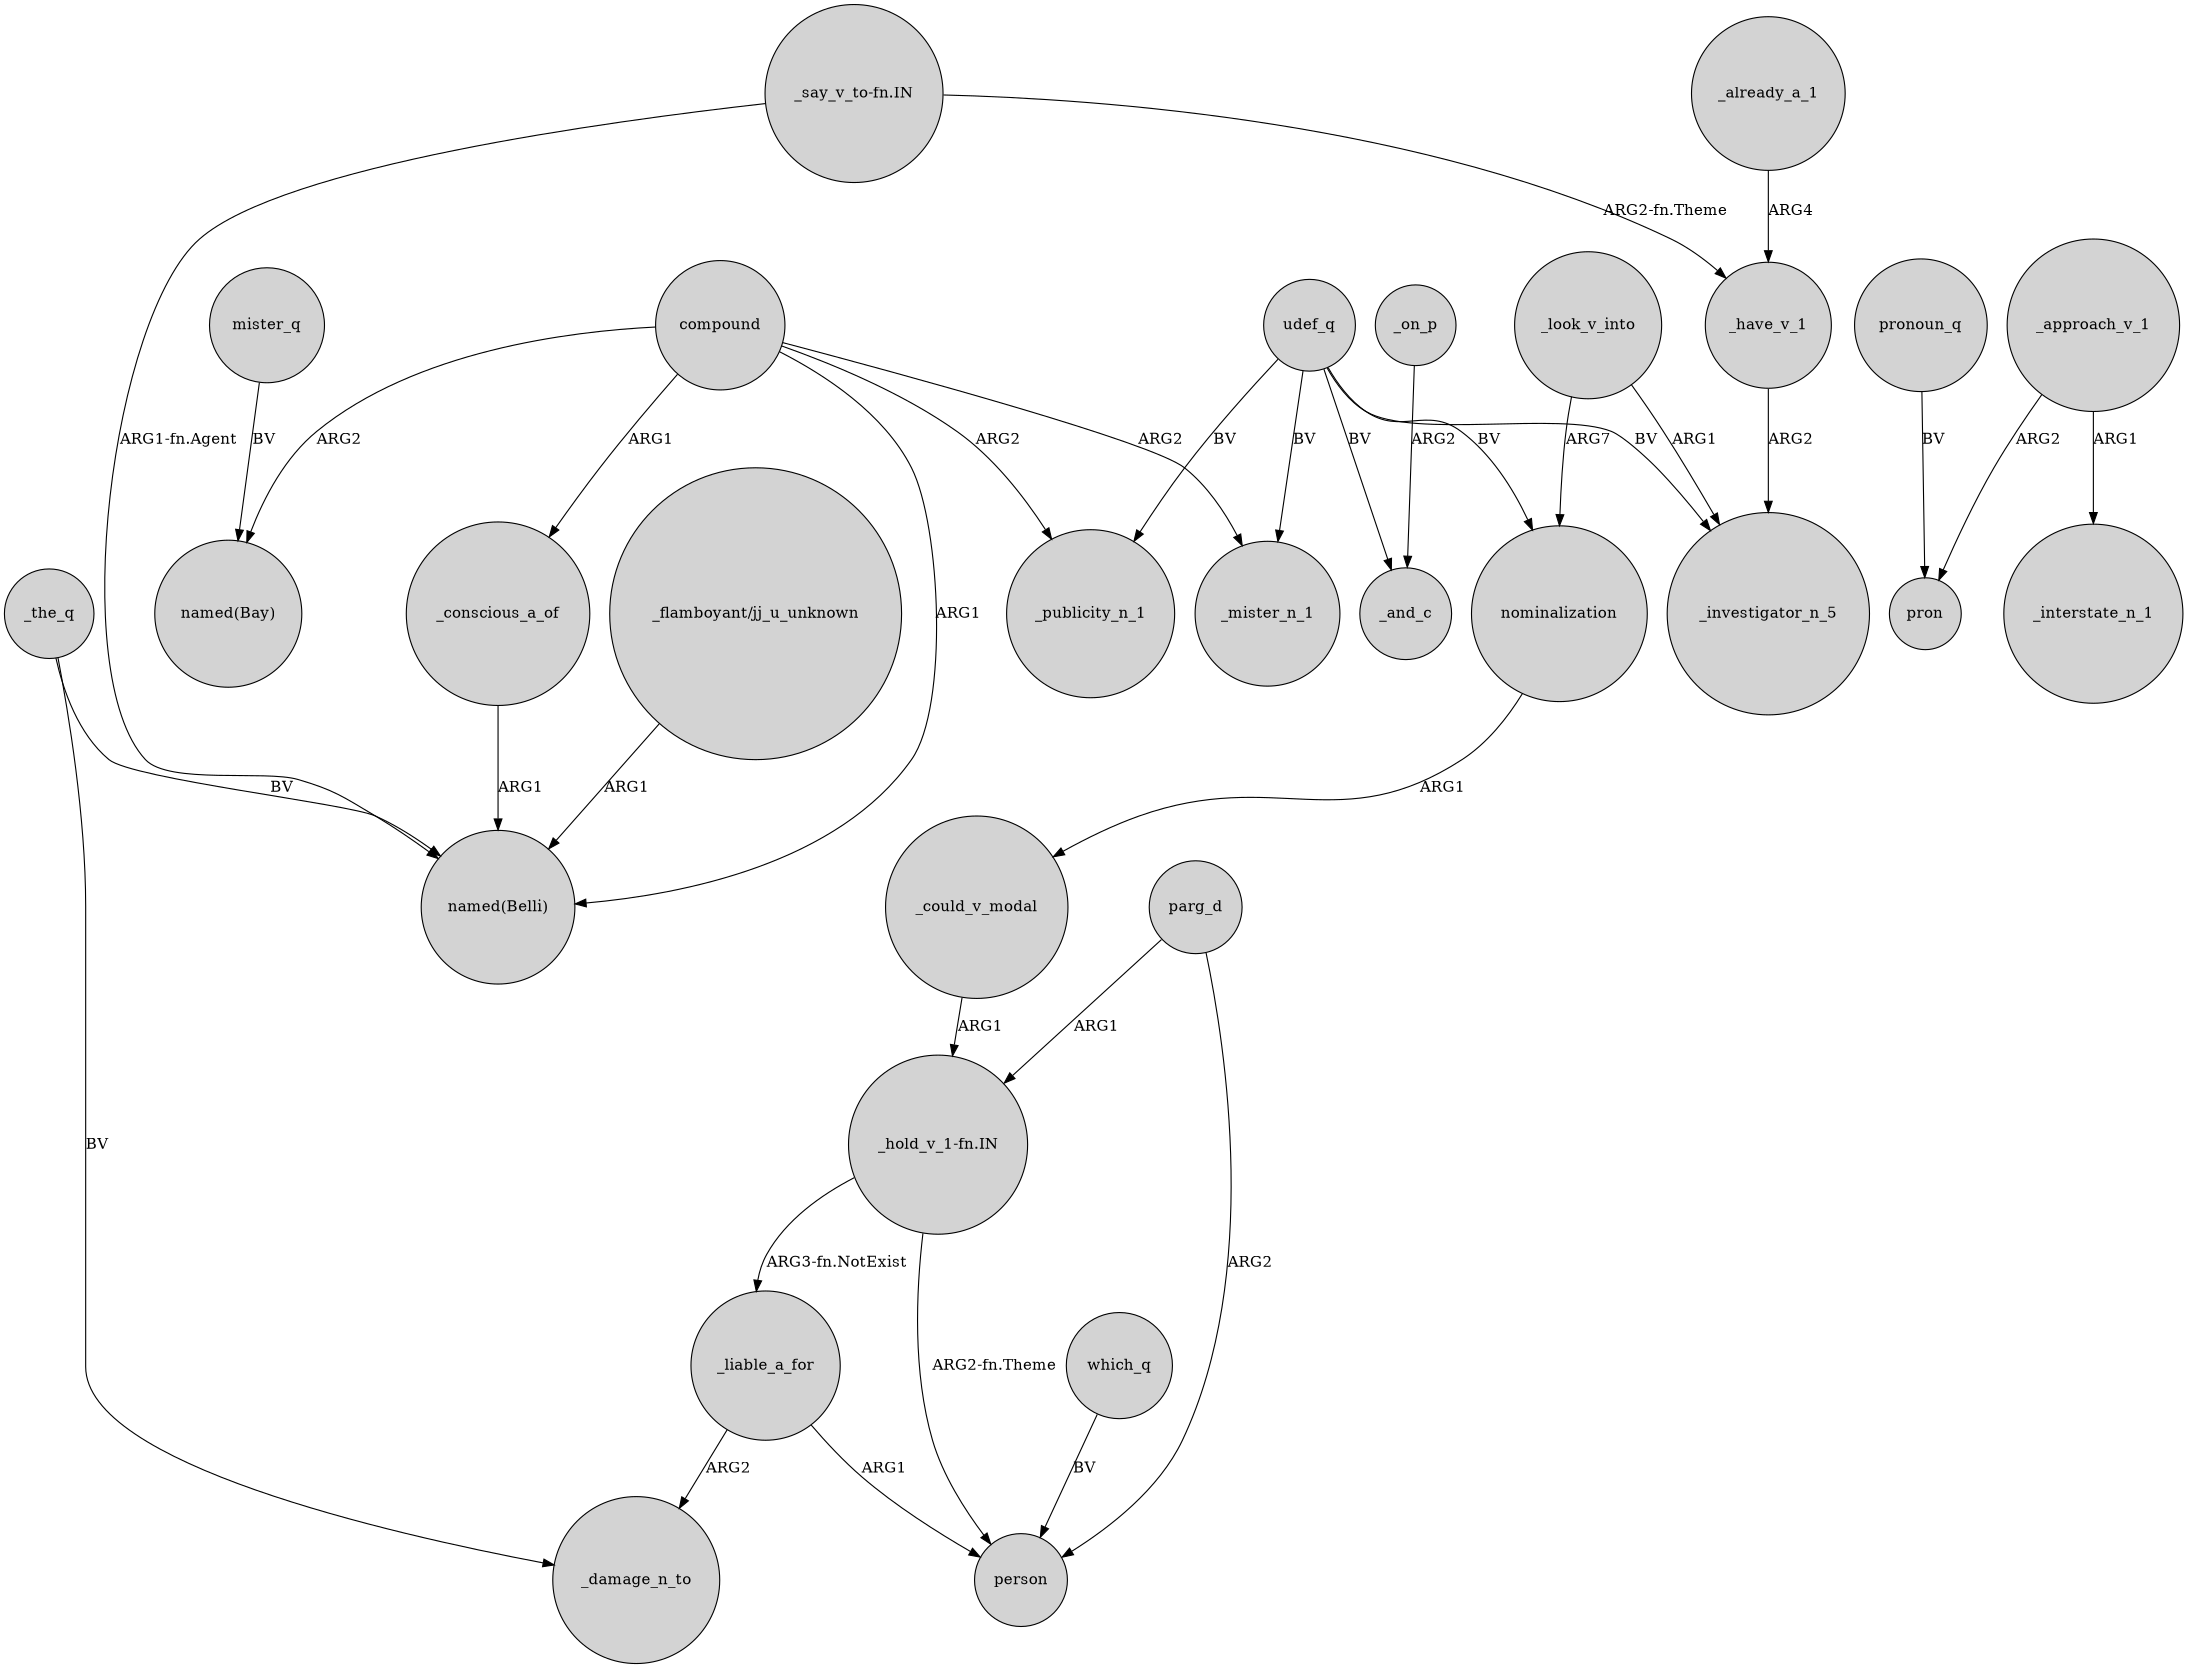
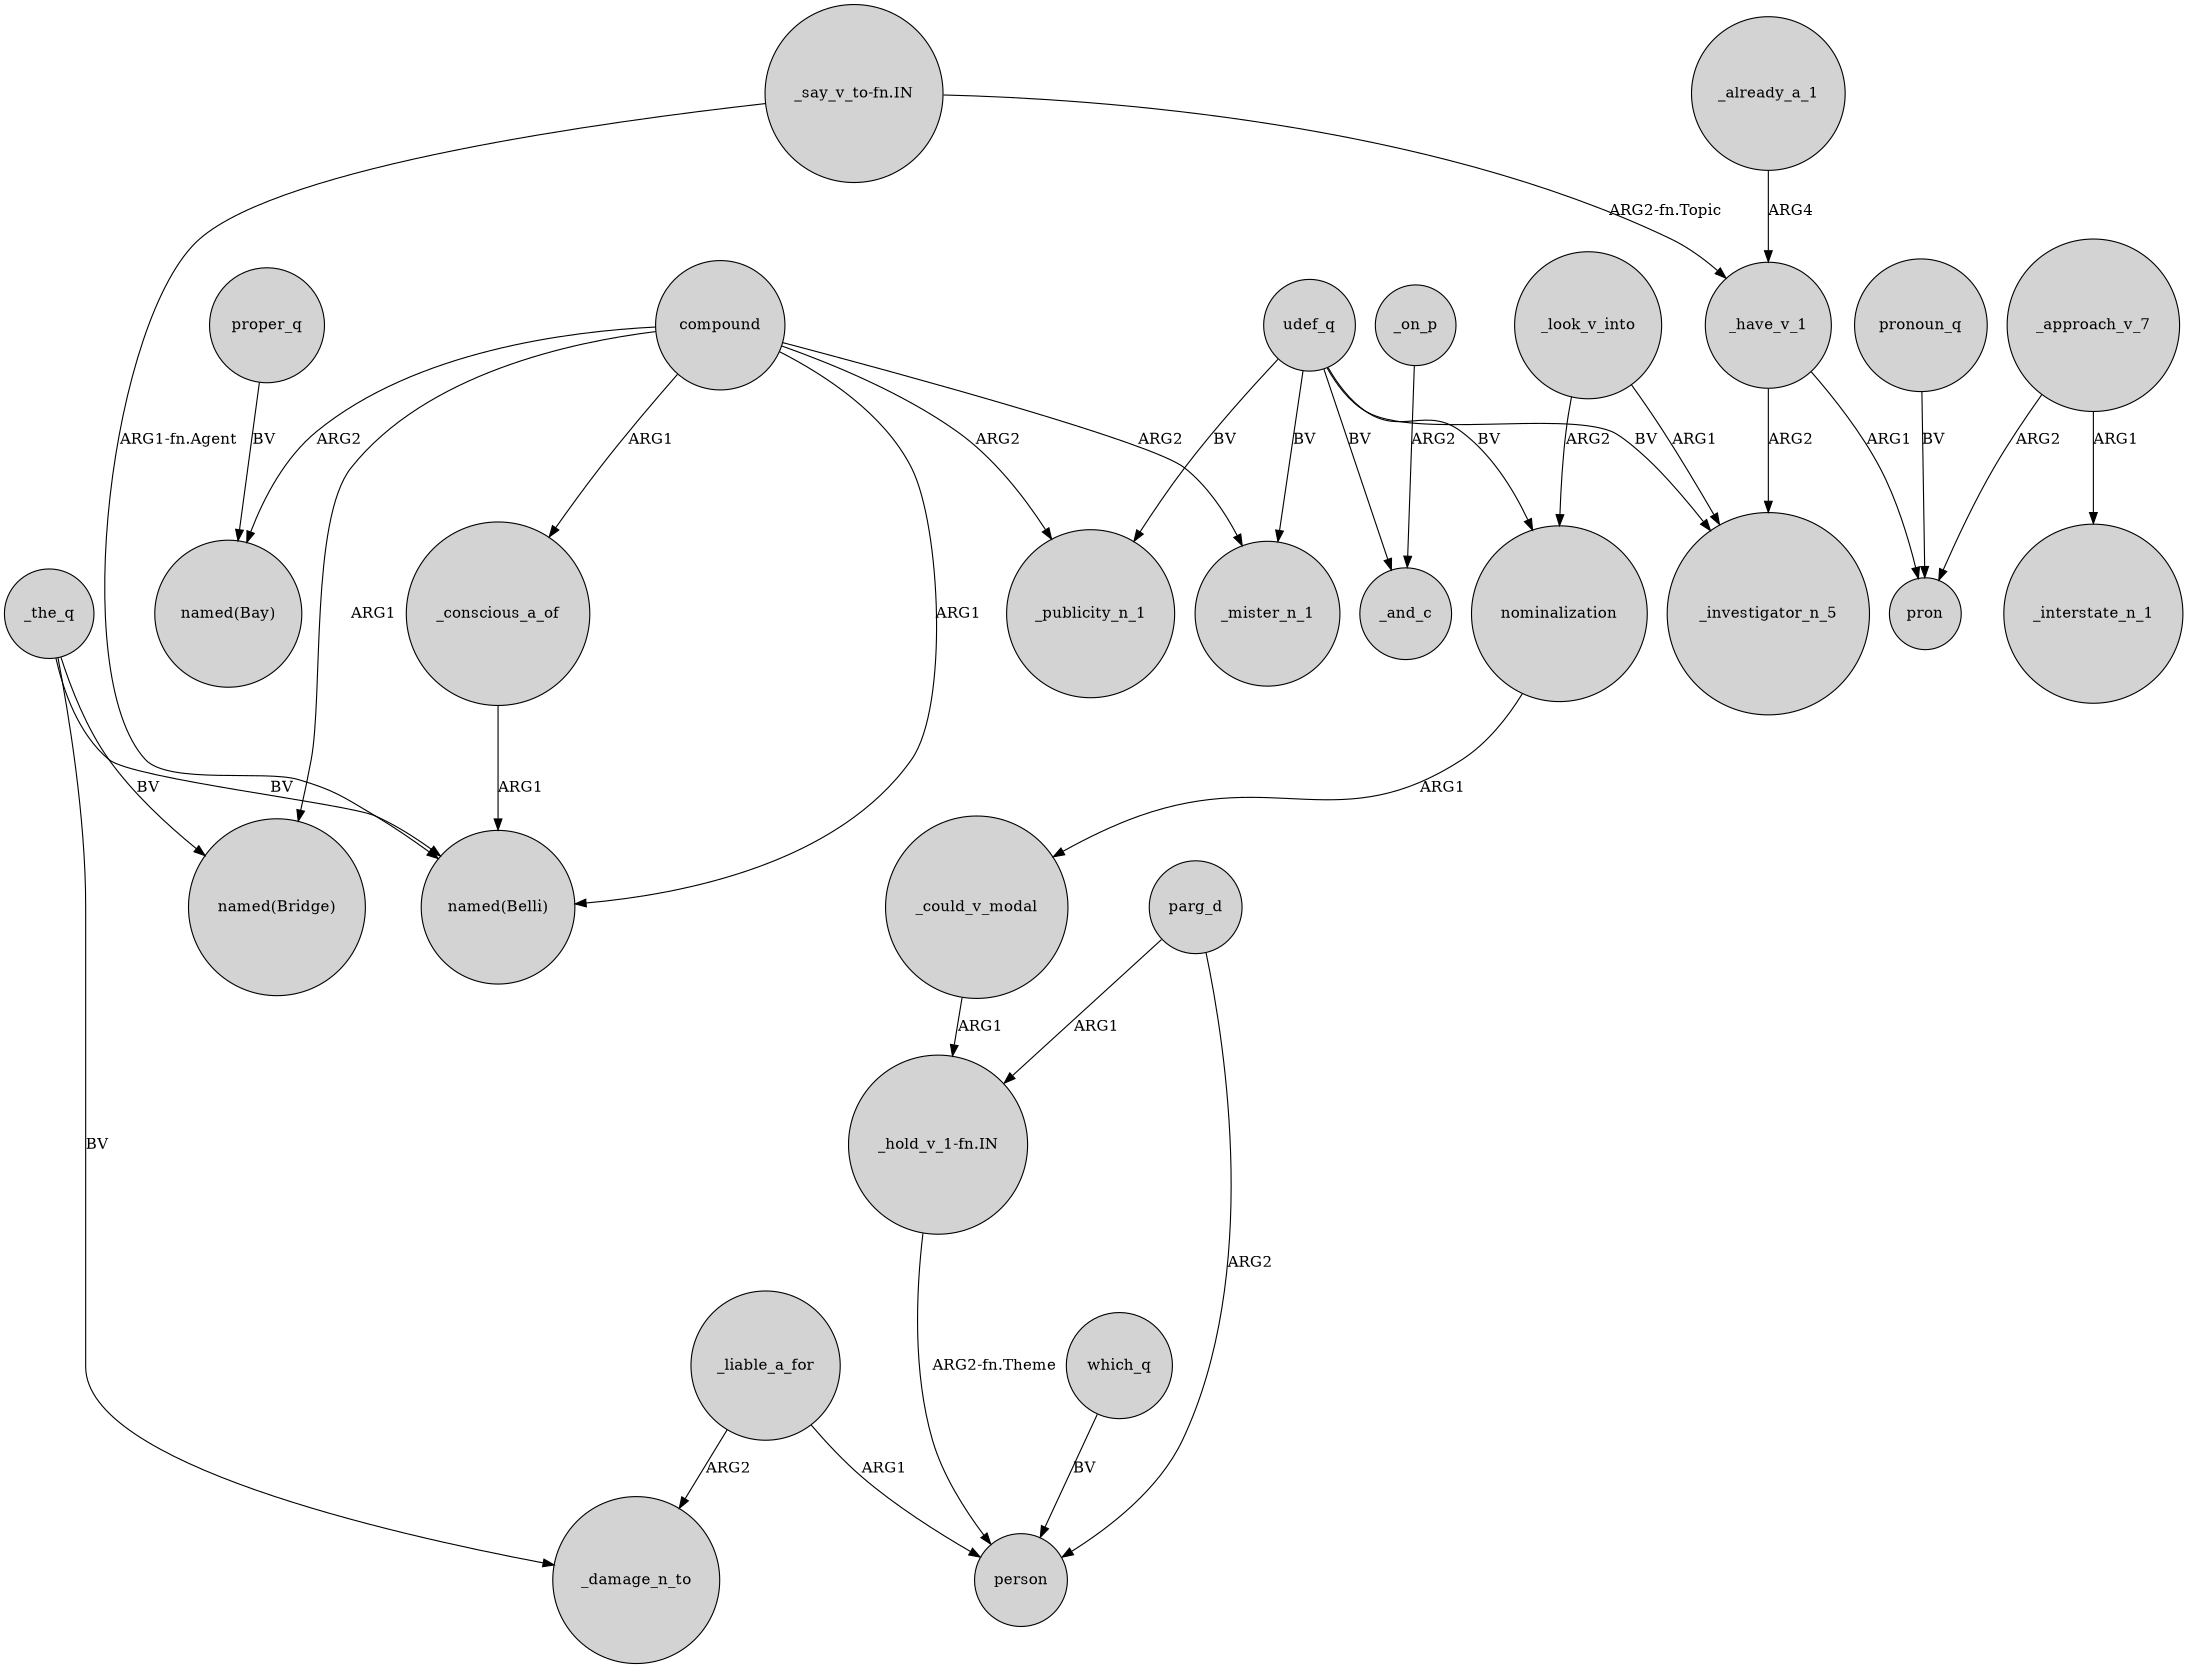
edge "_say_v_to-fn.IN" -> "_have_v_1": label "ARG2-fn.Theme" -> "ARG2-fn.Topic"
node "mister_q": label "mister_q" -> "proper_q"
node "_approach_v_1": label "_approach_v_1" -> "_approach_v_7"
edge "_look_v_into" -> "nominalization": label "ARG7" -> "ARG2"
edge "_have_v_1" -> "pron": added, label "ARG1"
node "_flamboyant/jj_u_unknown": removed
node "named(Bridge)": added
edge "_hold_v_1-fn.IN" -> "_liable_a_for": removed, label "ARG3-fn.NotExist"
